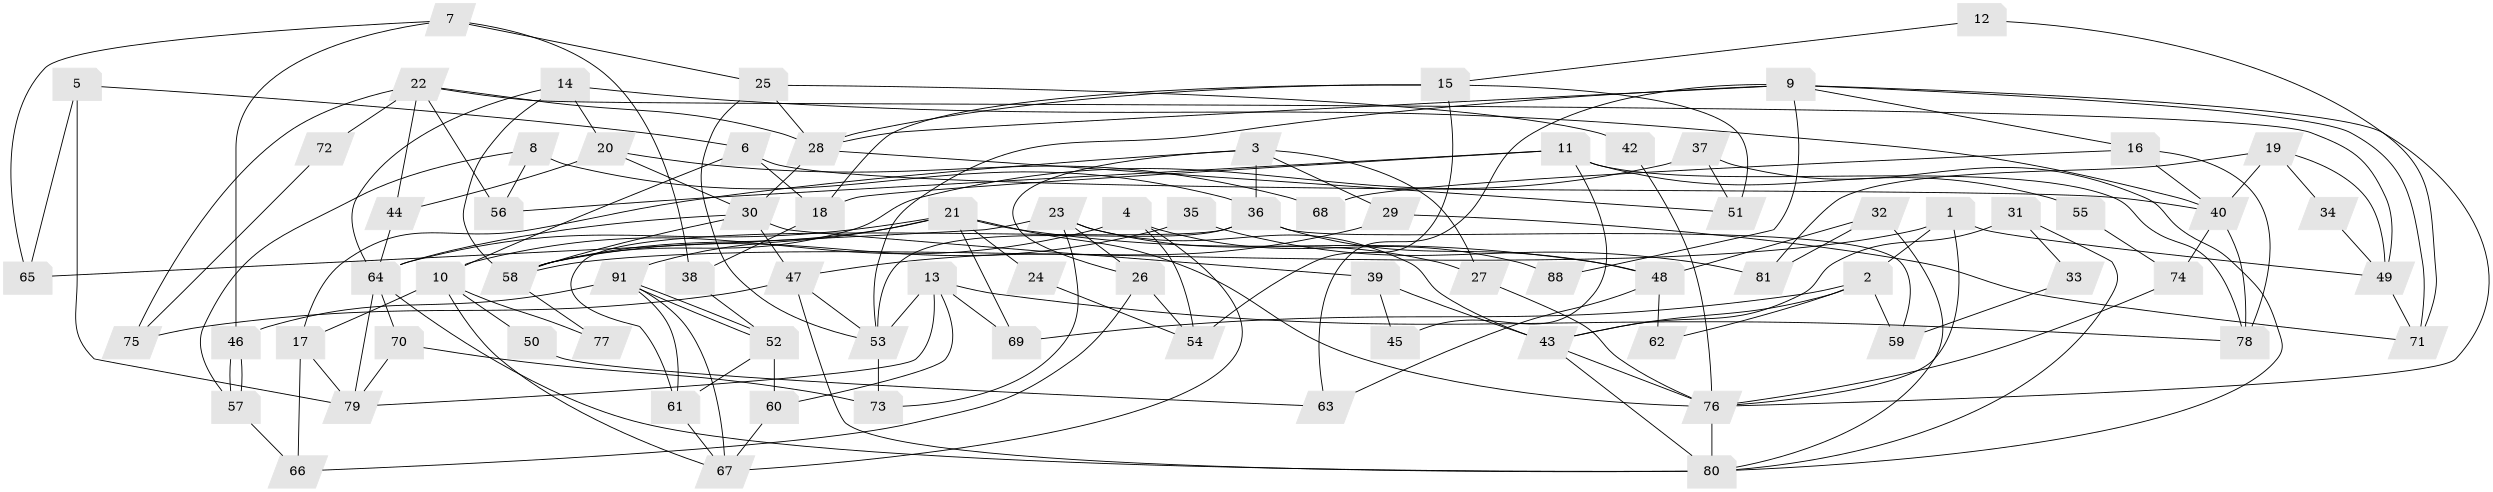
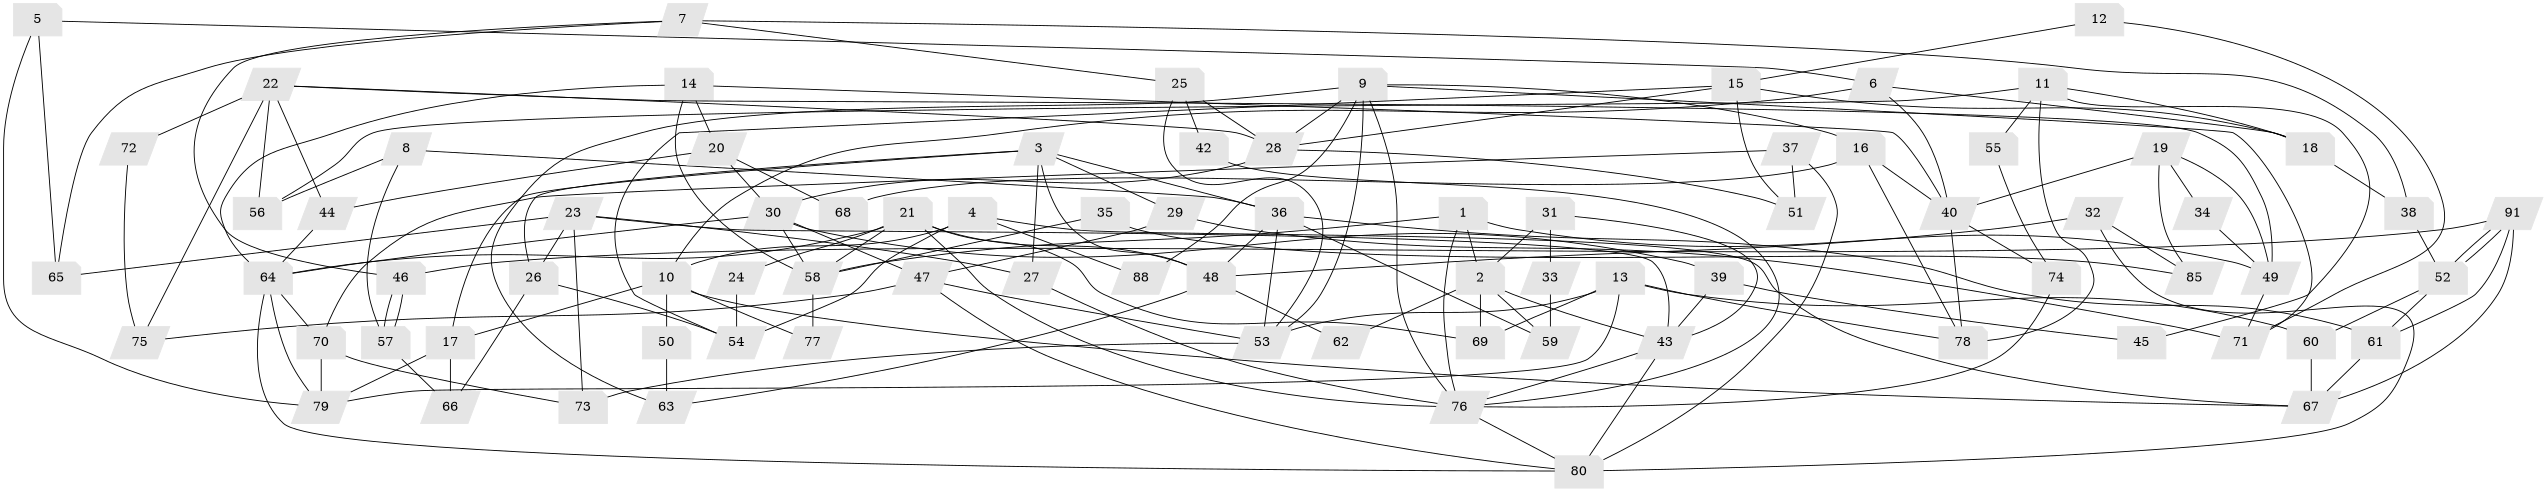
edge "37" -- "58": now "37" -- "70"
edge "3" -- "48": added
edge "21" -- "91": removed
node "81": label "81" -> "85"
edge "31" -- "80": now "31" -- "2"
